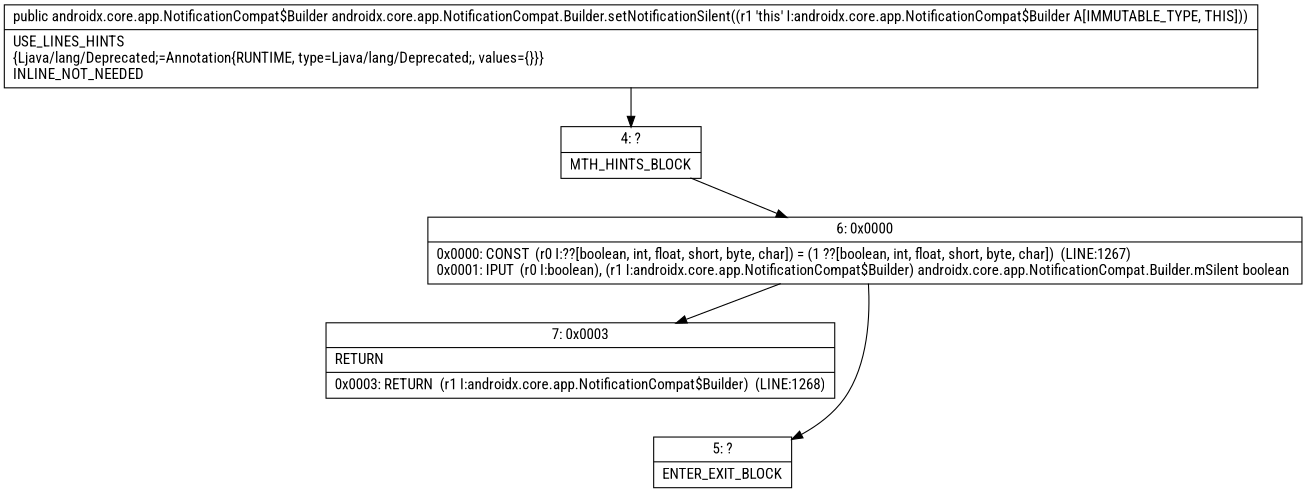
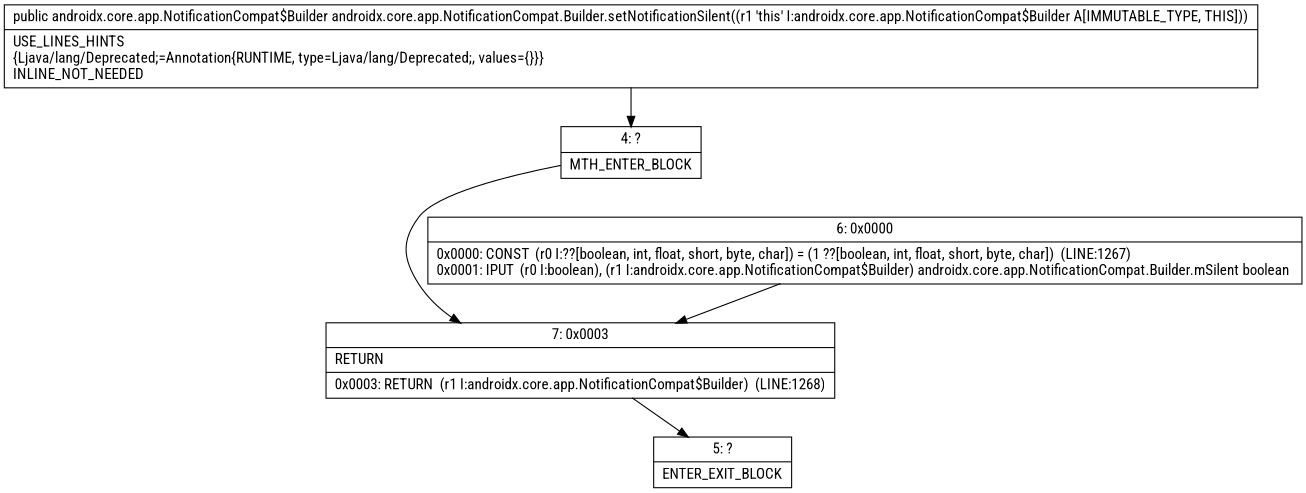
node "4: ?": text "MTH_HINTS_BLOCK" -> "MTH_ENTER_BLOCK"
edge "4: ?" -> "6: 0x0000": now "4: ?" -> "7: 0x0003"
edge "6: 0x0000" -> "5: ?": now "7: 0x0003" -> "5: ?"
